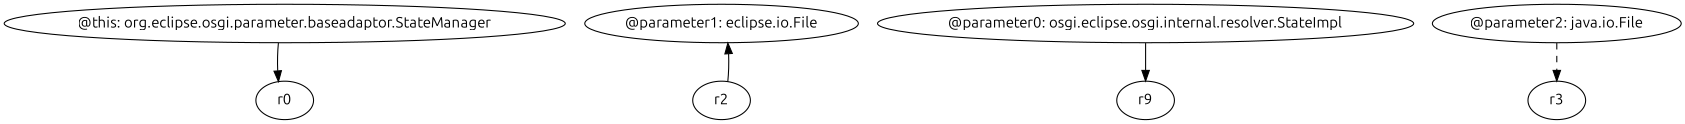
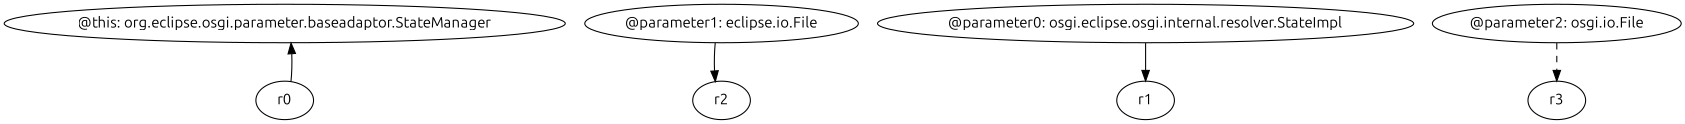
node "@parameter2: java.io.File": label "@parameter2: java.io.File" -> "@parameter2: osgi.io.File"
edge "@this: org.eclipse.osgi.parameter.baseadaptor.StateManager" -> "r0": reversed
edge "r2" -> "@parameter1: eclipse.io.File": reversed
node "r9": label "r9" -> "r1"
